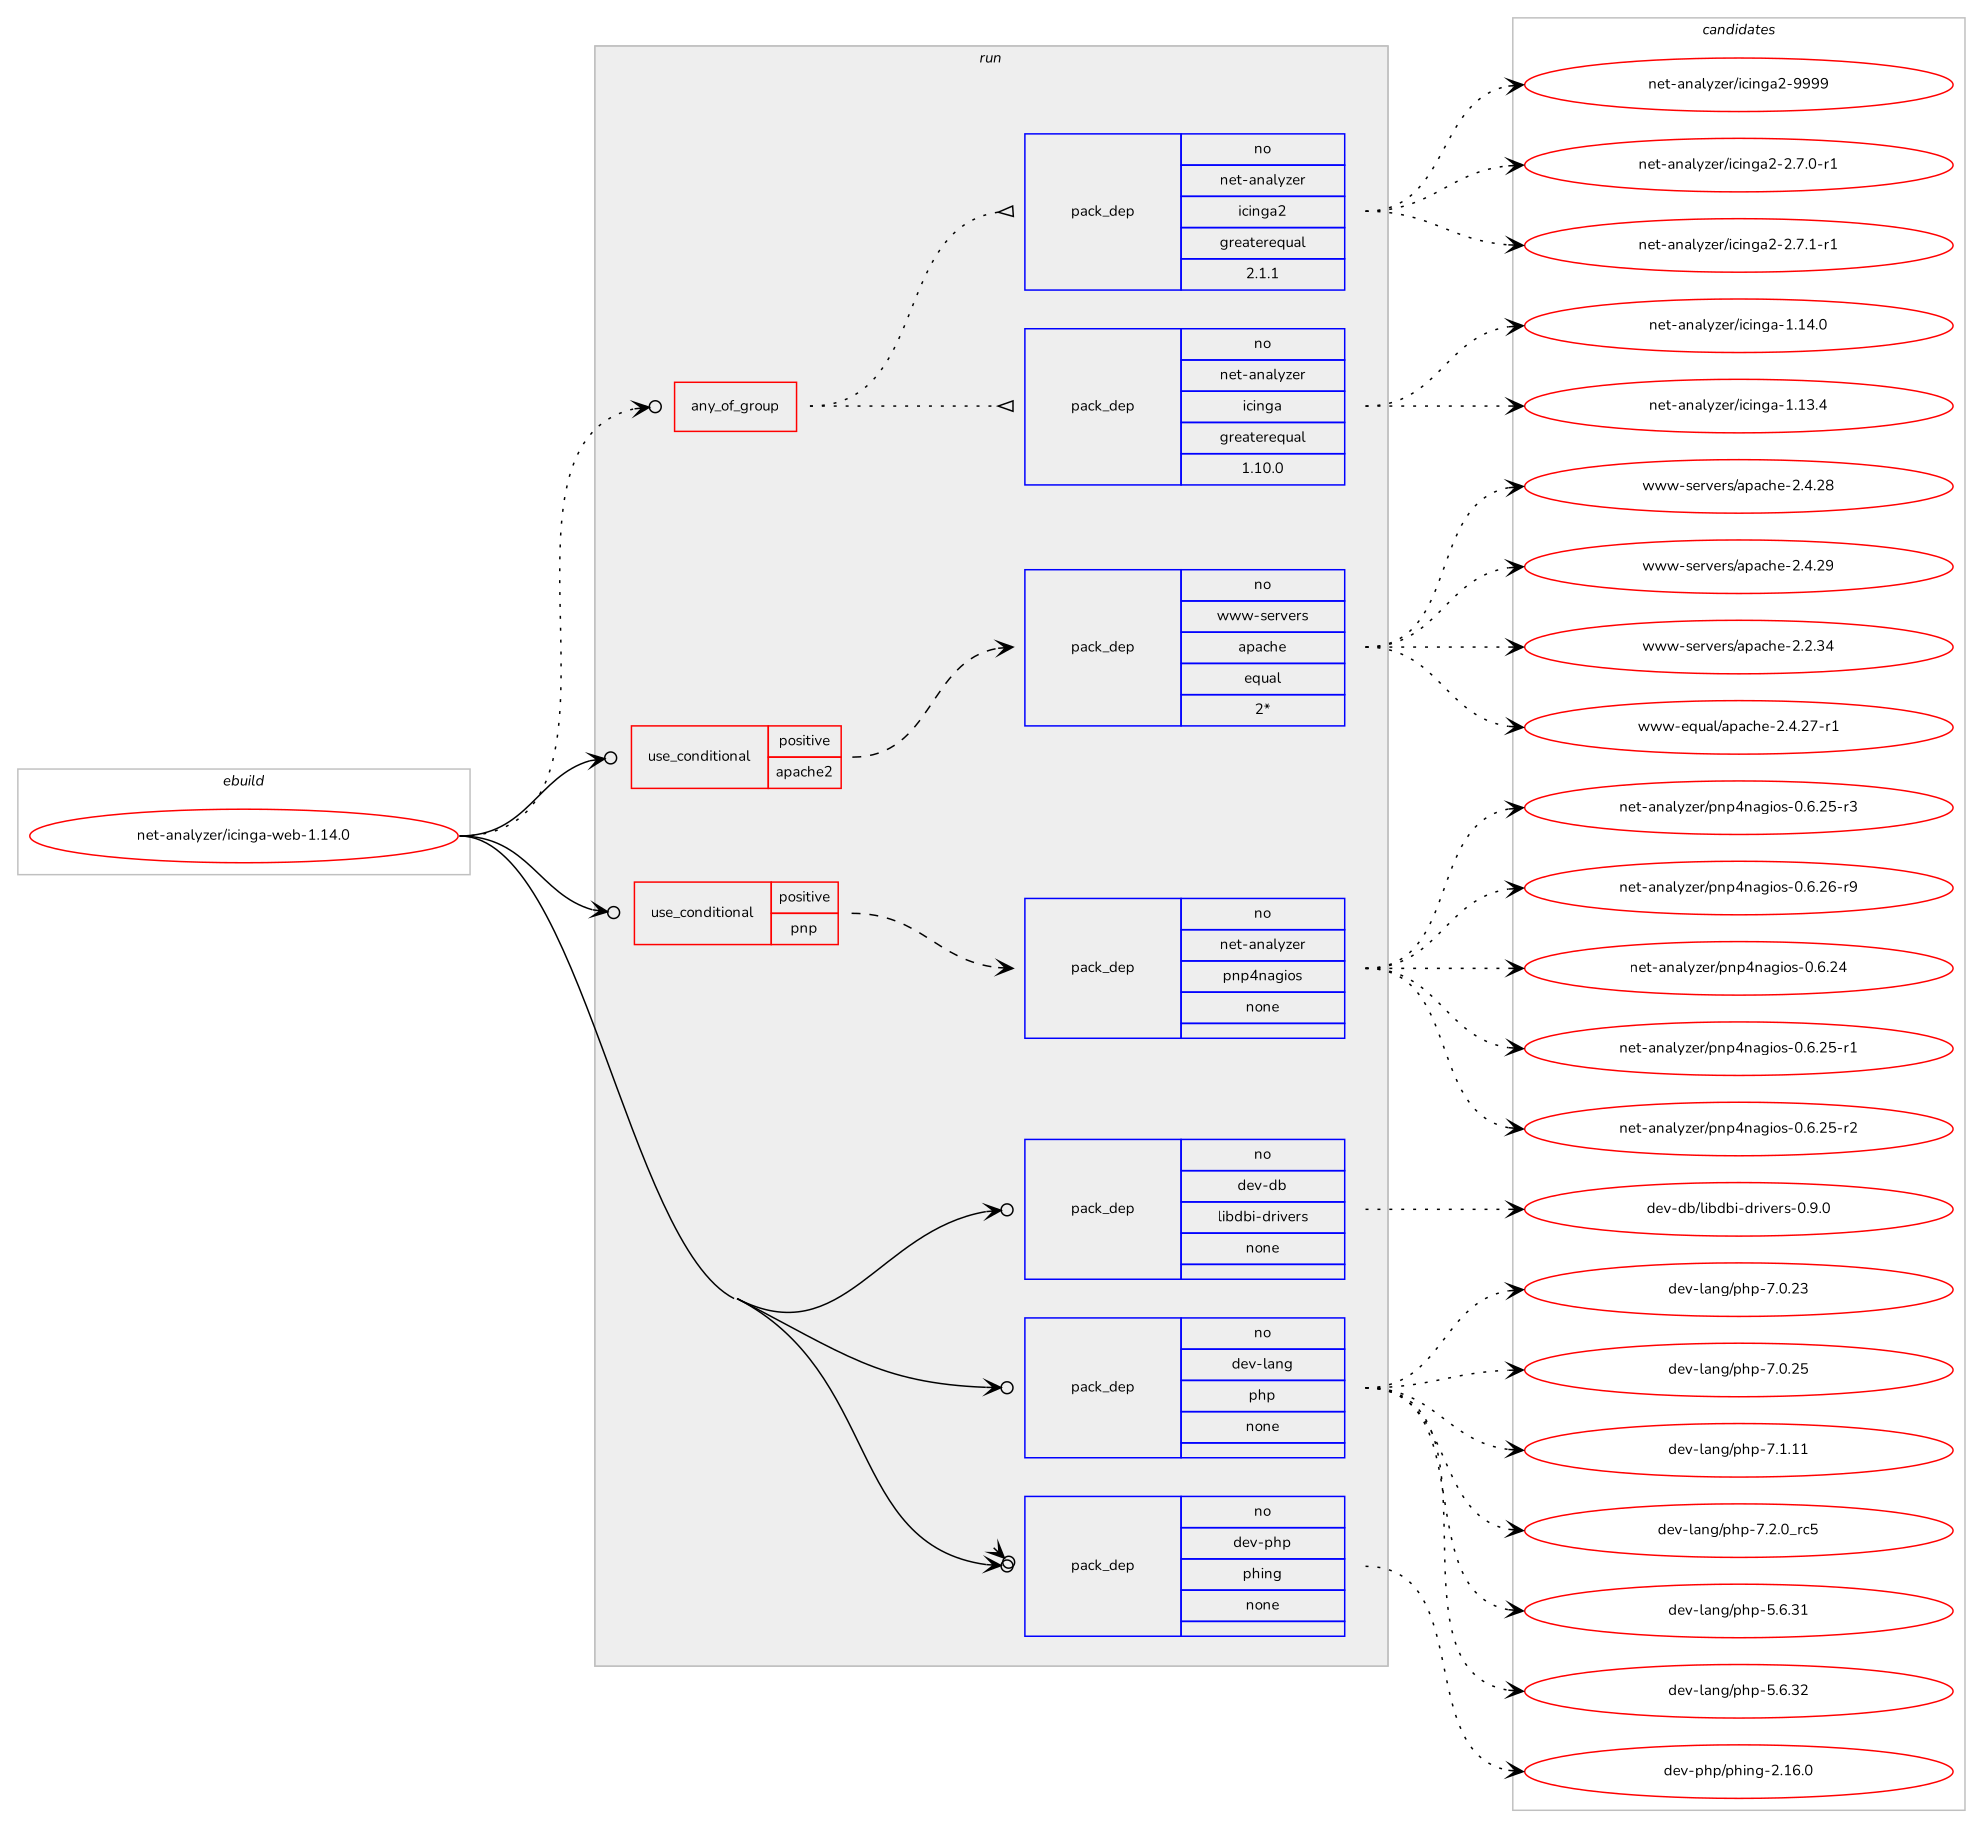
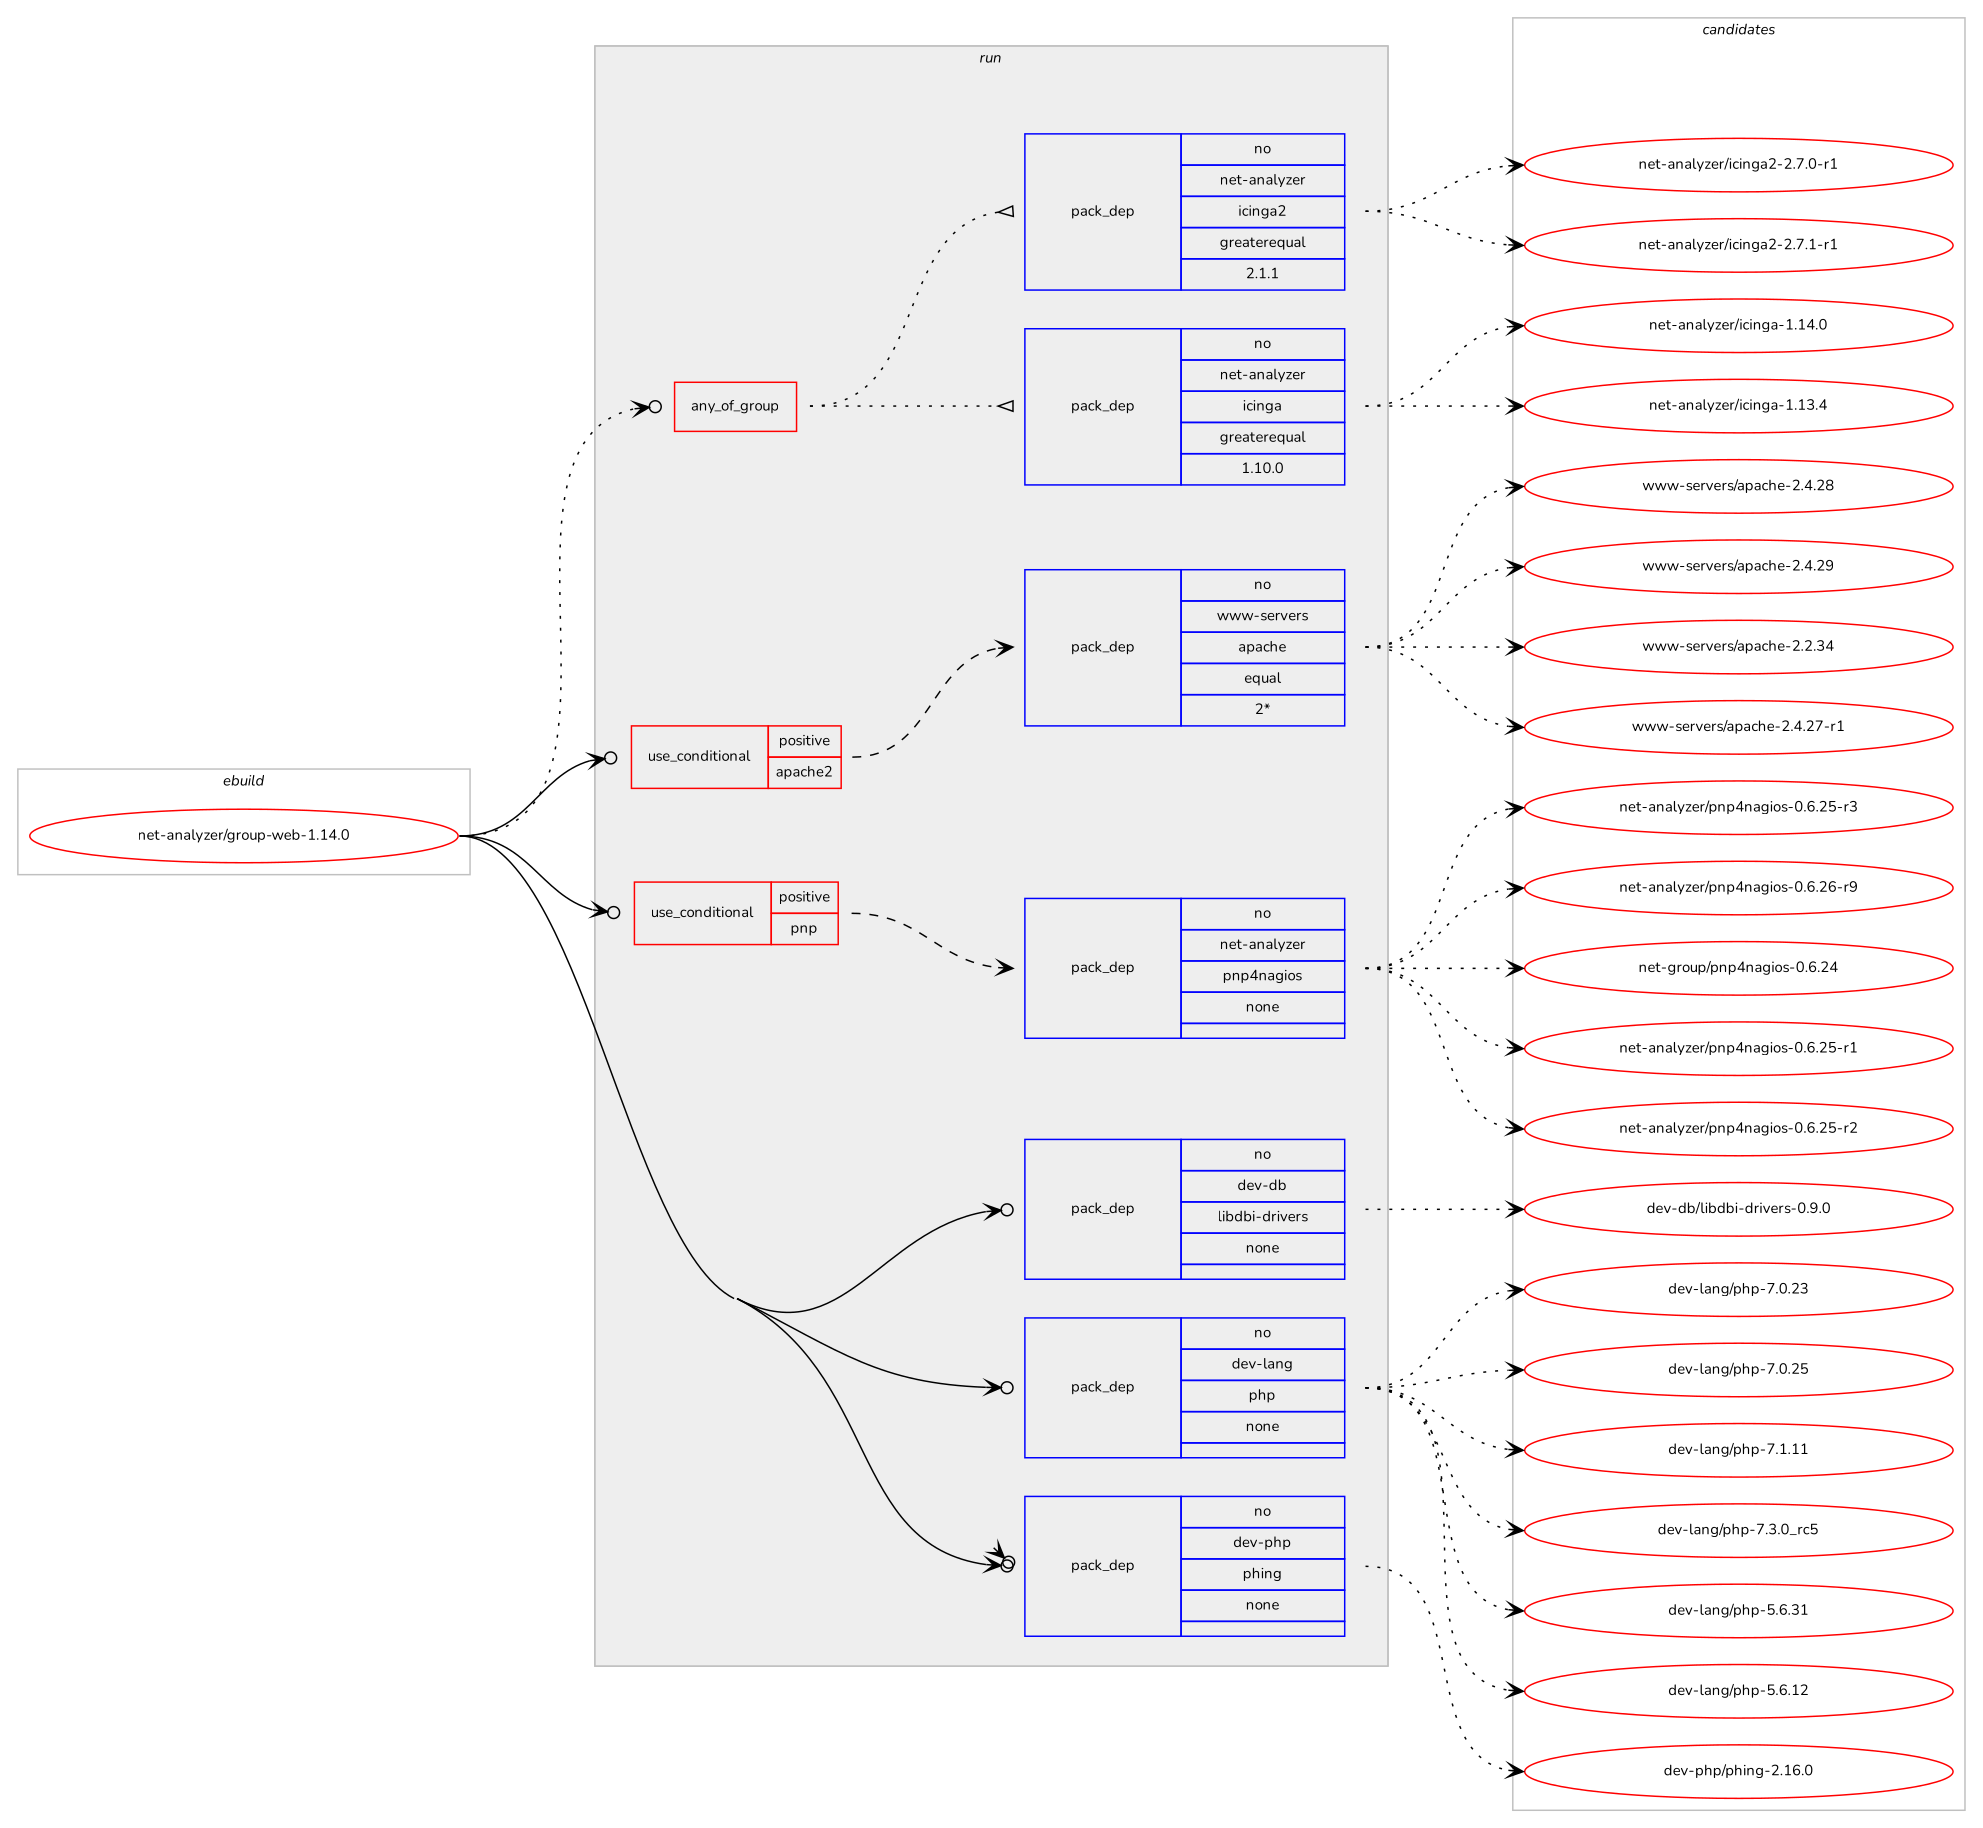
node "net-analyzer/icinga2-9999": removed
node "www-equal/apache-2.4.27-r1": label "www-equal/apache-2.4.27-r1" -> "www-servers/apache-2.4.27-r1"
node "net-analyzer/icinga-web-1.14.0": label "net-analyzer/icinga-web-1.14.0" -> "net-analyzer/group-web-1.14.0"
node "net-analyzer/pnp4nagios-0.6.24": label "net-analyzer/pnp4nagios-0.6.24" -> "net-group/pnp4nagios-0.6.24"
node "dev-lang/php-7.2.0_rc5": label "dev-lang/php-7.2.0_rc5" -> "dev-lang/php-7.3.0_rc5"
node "dev-lang/php-5.6.32": label "dev-lang/php-5.6.32" -> "dev-lang/php-5.6.12"
